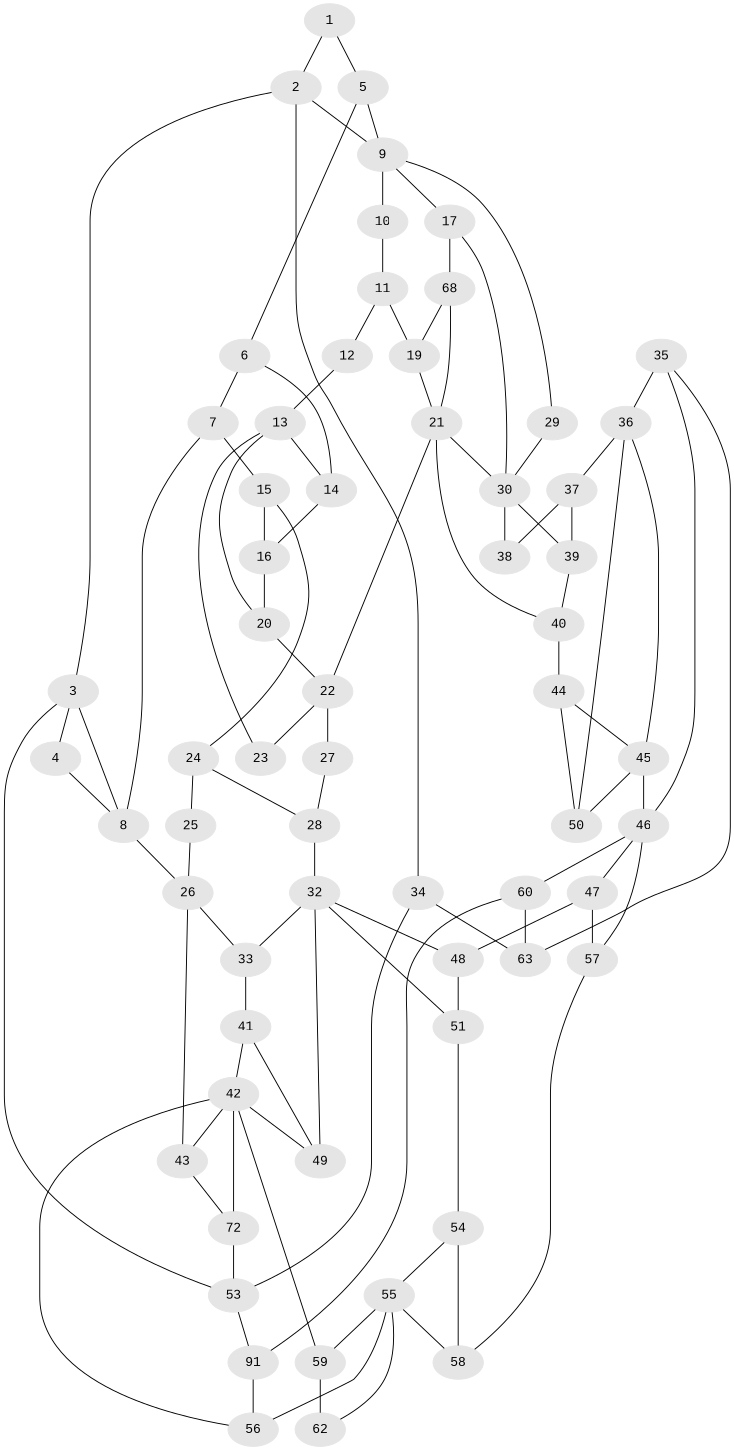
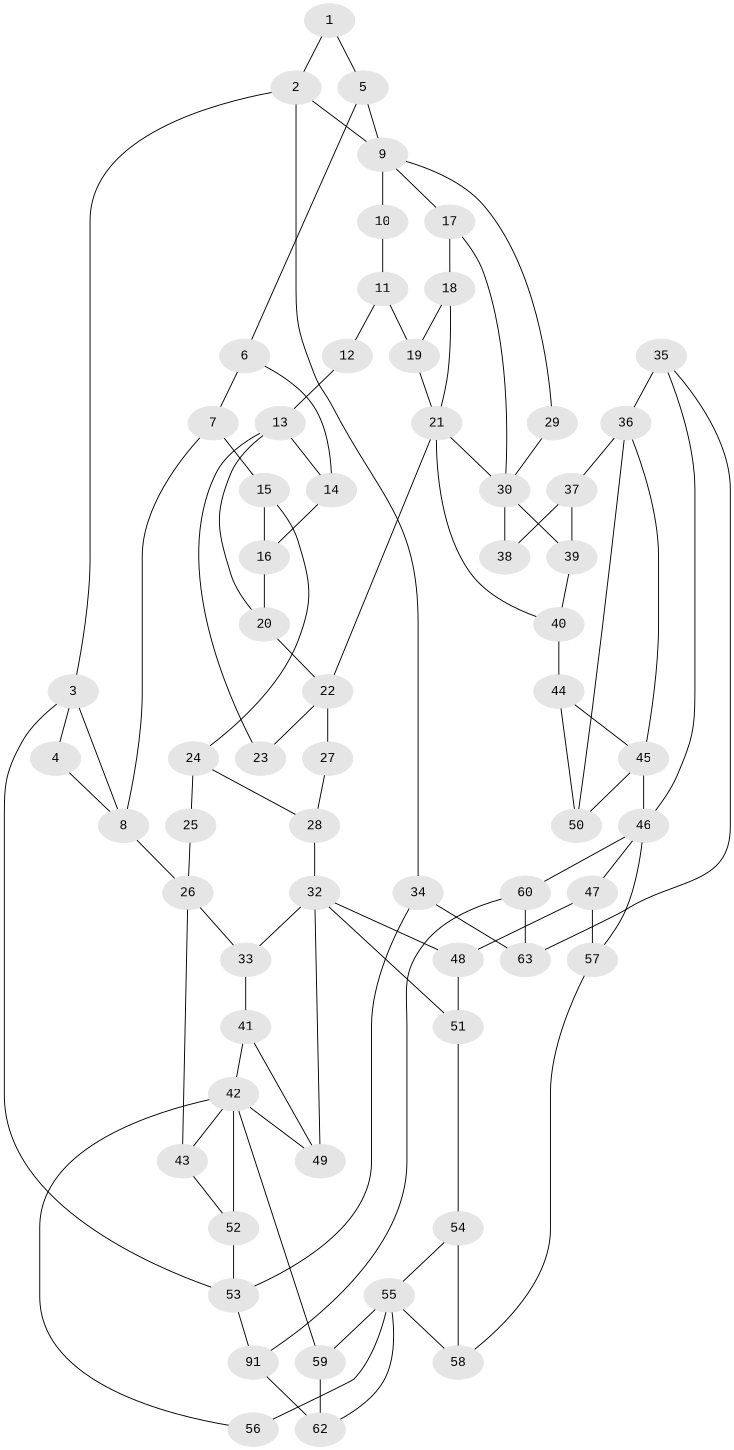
node "68": label "68" -> "18"
node "72": label "72" -> "52"
edge "91" -- "56": now "91" -- "62"
